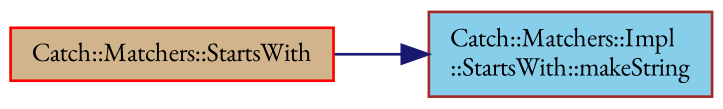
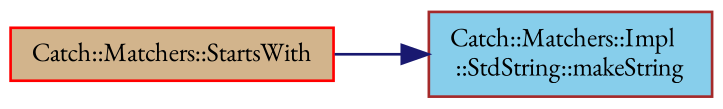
node "Catch::Matchers::Impl ::StartsWith::makeString": label "Catch::Matchers::Impl ::StartsWith::makeString" -> "Catch::Matchers::Impl ::StdString::makeString"
